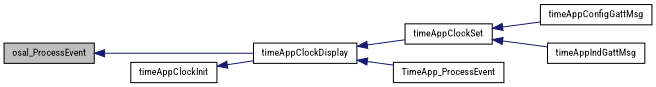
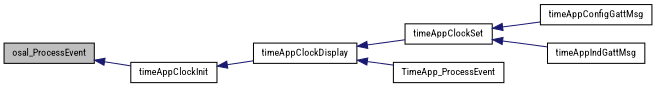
edge "timeAppClockDisplay" -> "osal_ProcessEvent": now "timeAppClockInit" -> "osal_ProcessEvent"
